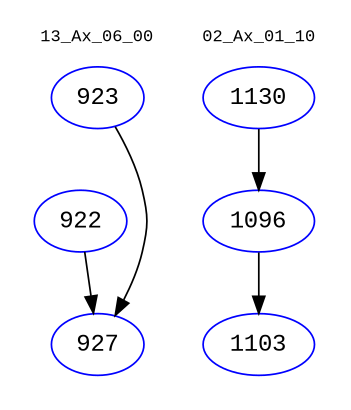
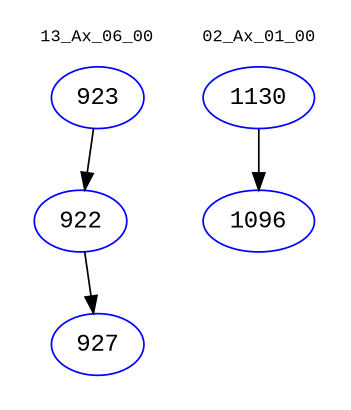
cluster "02_Ax_01_10": label "02_Ax_01_10" -> "02_Ax_01_00"
edge "923" -> "927": now "923" -> "922"
node "1103": removed
